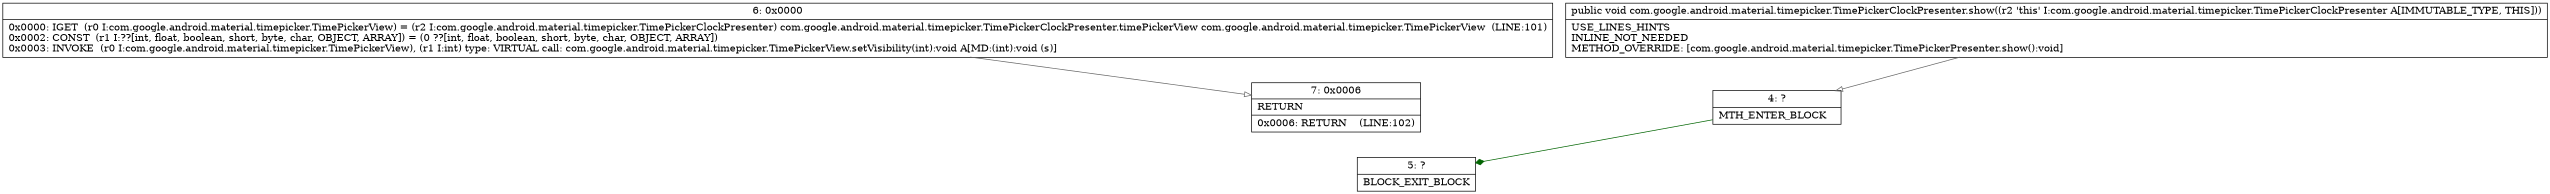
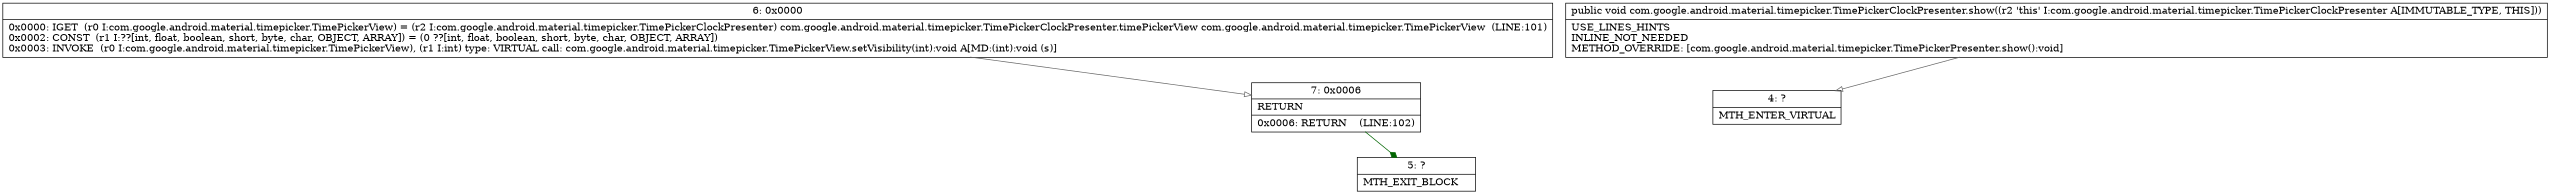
node "4: ?": text "MTH_ENTER_BLOCK" -> "MTH_ENTER_VIRTUAL"
edge "4: ?" -> "5: ?": now "7: 0x0006" -> "5: ?"
node "5: ?": text "BLOCK_EXIT_BLOCK" -> "MTH_EXIT_BLOCK"
